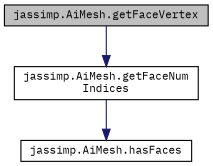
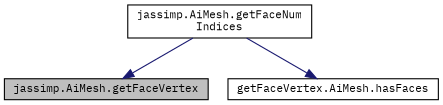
edge "jassimp.AiMesh.getFaceVertex" -> "jassimp.AiMesh.getFaceNum Indices": reversed
node "jassimp.AiMesh.hasFaces": label "jassimp.AiMesh.hasFaces" -> "getFaceVertex.AiMesh.hasFaces"
